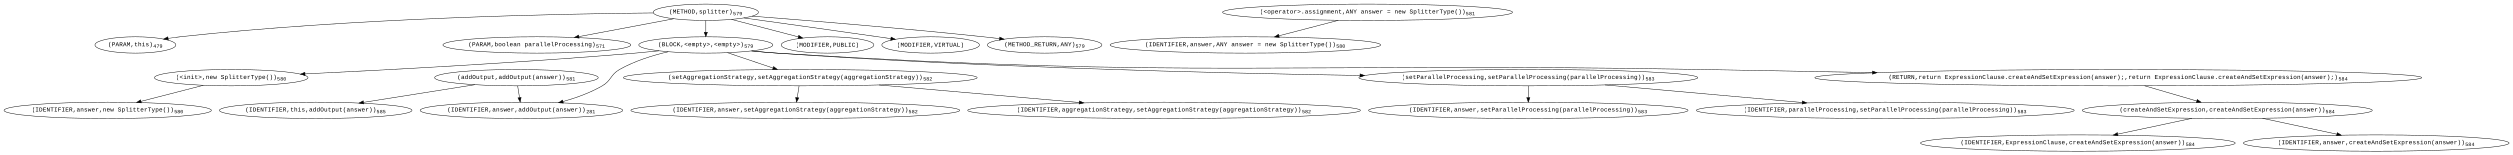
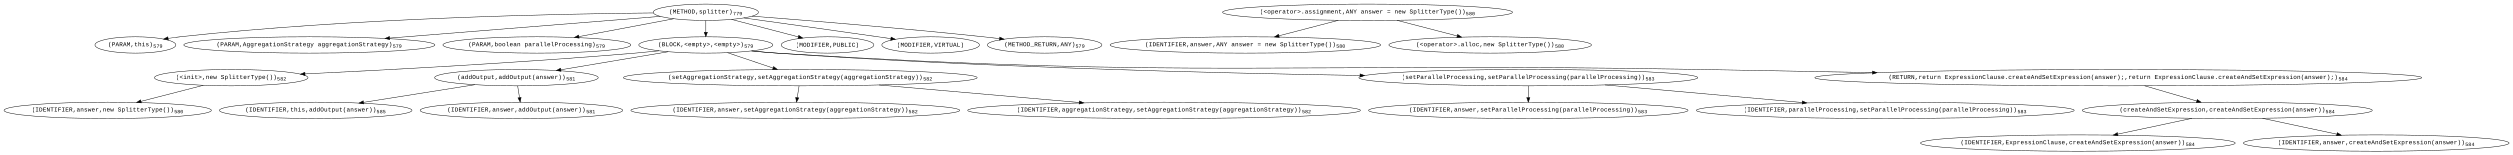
node "(METHOD,splitter)": text "579" -> "779"
node "(<operator>.assignment,ANY answer = new SplitterType())": text "581" -> "580"
node "(PARAM,this)": text "479" -> "579"
node "(PARAM,boolean parallelProcessing)": text "571" -> "579"
node "(PARAM,AggregationStrategy aggregationStrategy)": added
node "(<operator>.alloc,new SplitterType())": added
edge "(BLOCK,<empty>,<empty>)" -> "(IDENTIFIER,answer,addOutput(answer))": now "(BLOCK,<empty>,<empty>)" -> "(addOutput,addOutput(answer))"
node "(<init>,new SplitterType())": text "580" -> "582"
node "(IDENTIFIER,answer,addOutput(answer))": text "281" -> "581"
